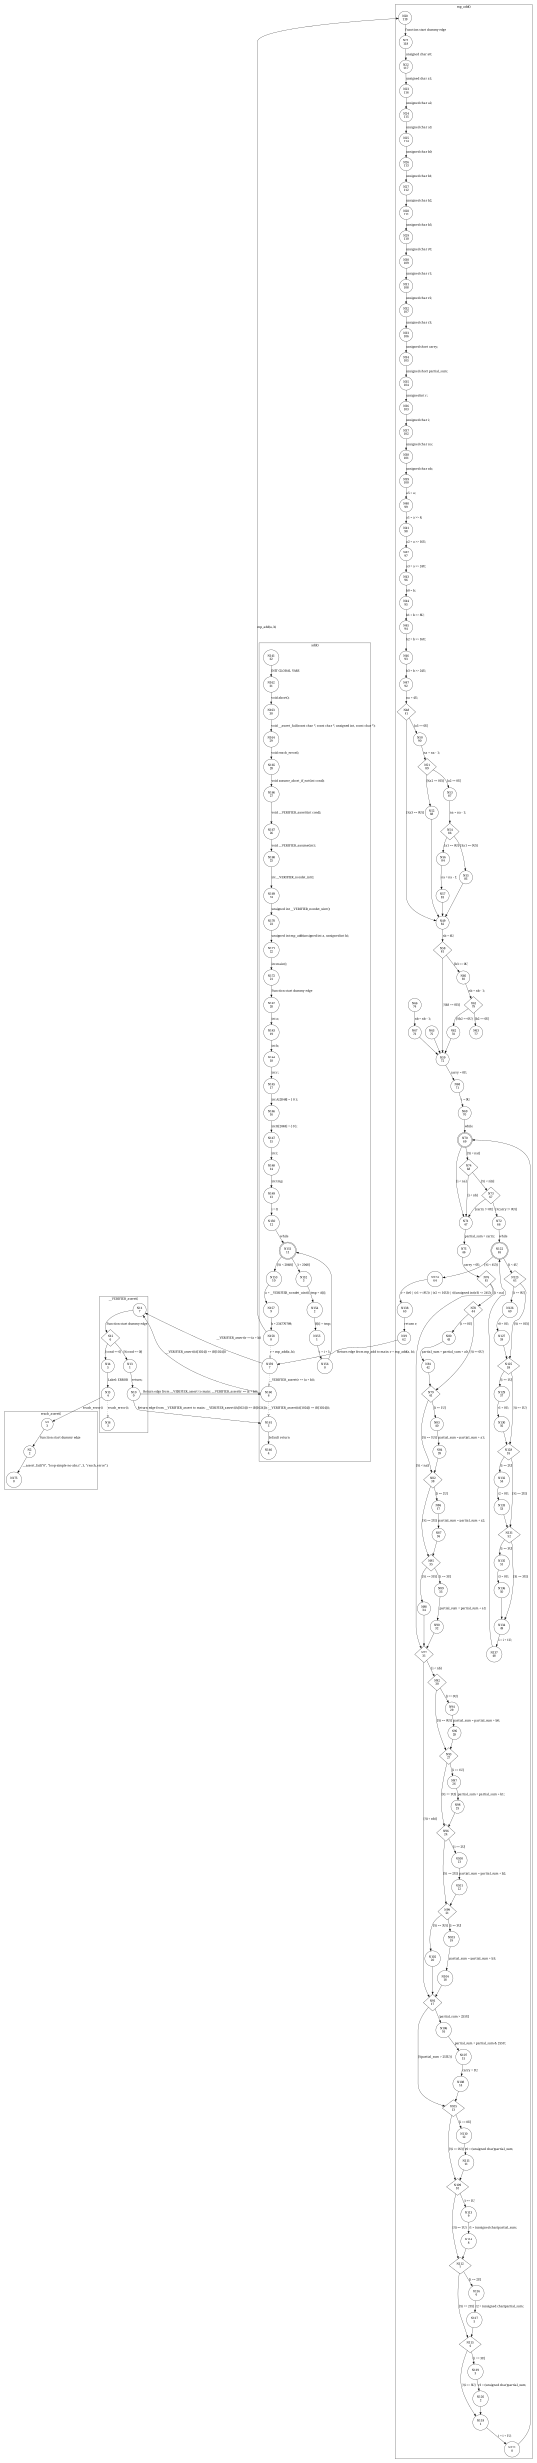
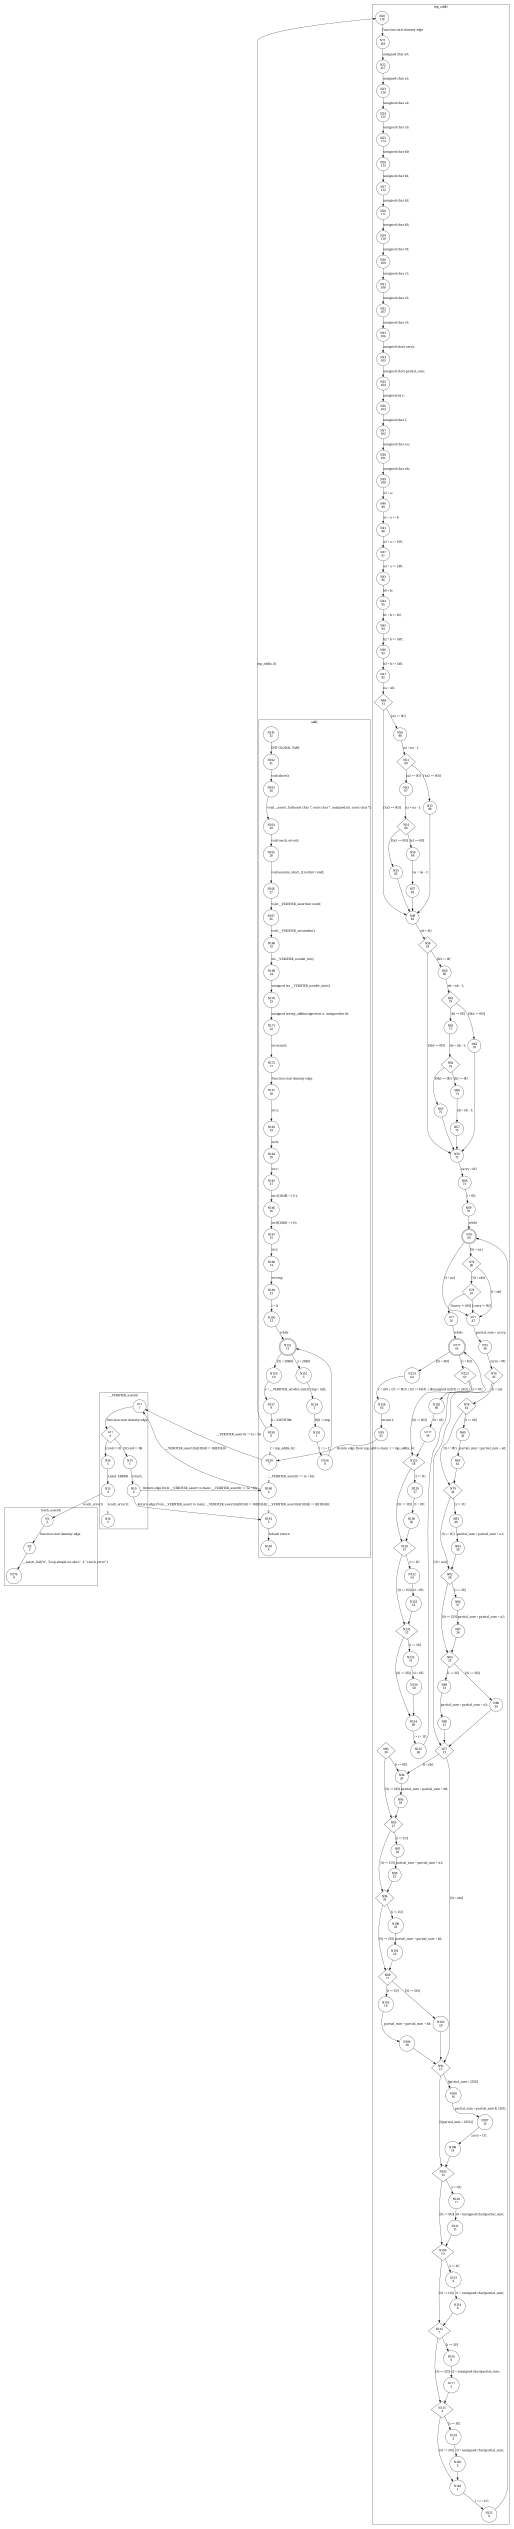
node "N64 76": added
edge "N77 31" -> "N92 30": now "N77 31" -> "N94 29"
